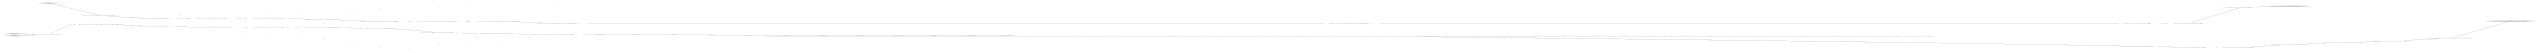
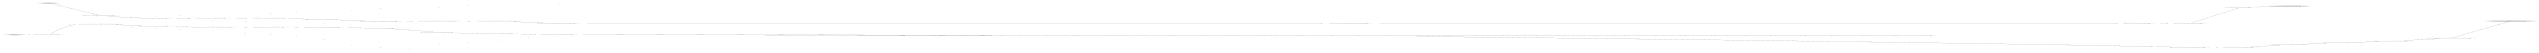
node "initializeDefaultPreferences['1', '0', '0']": removed
